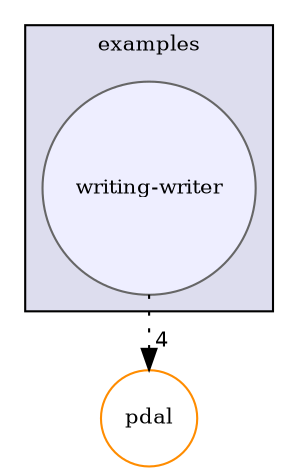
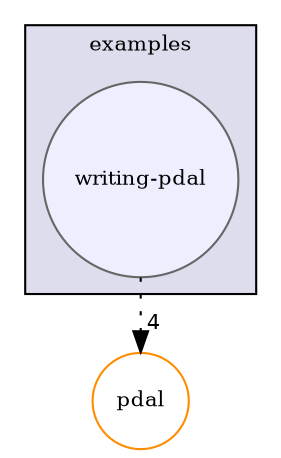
node "writing-writer": label "writing-writer" -> "writing-pdal"
